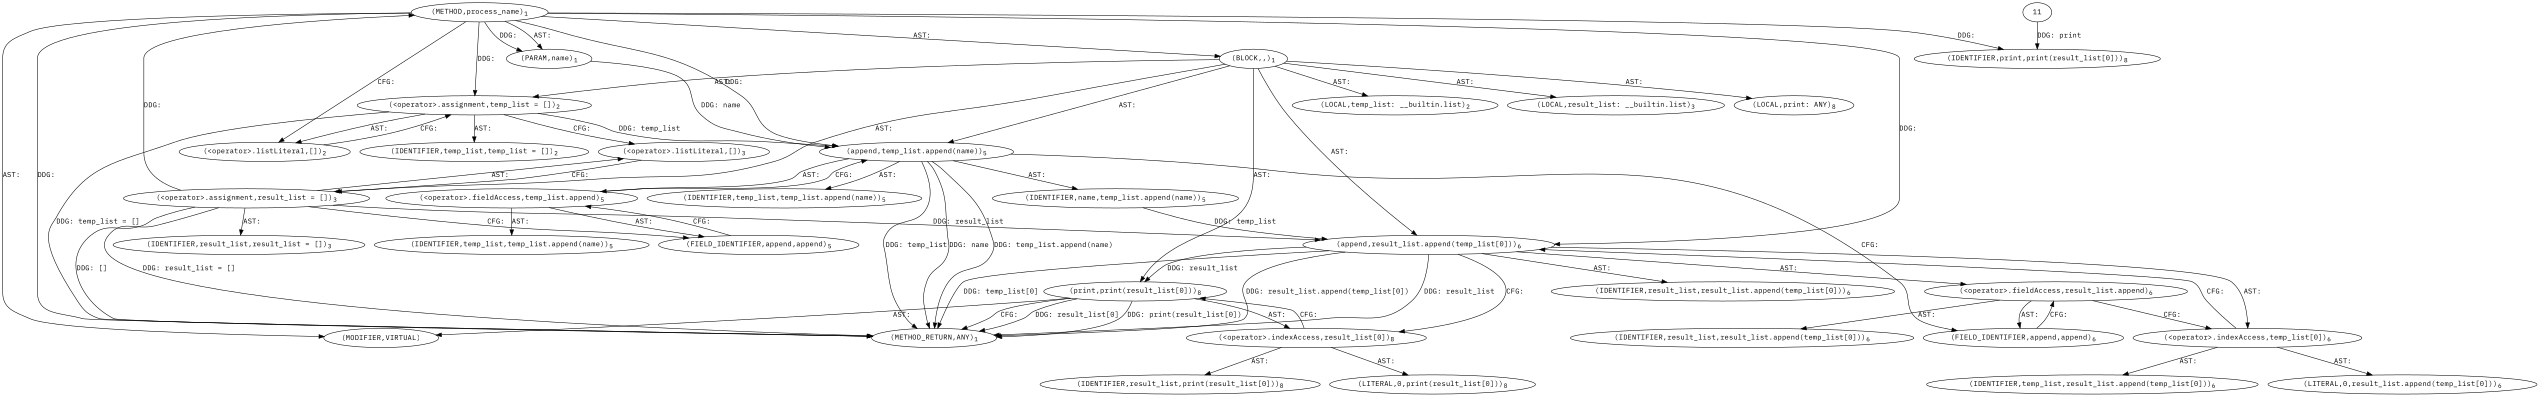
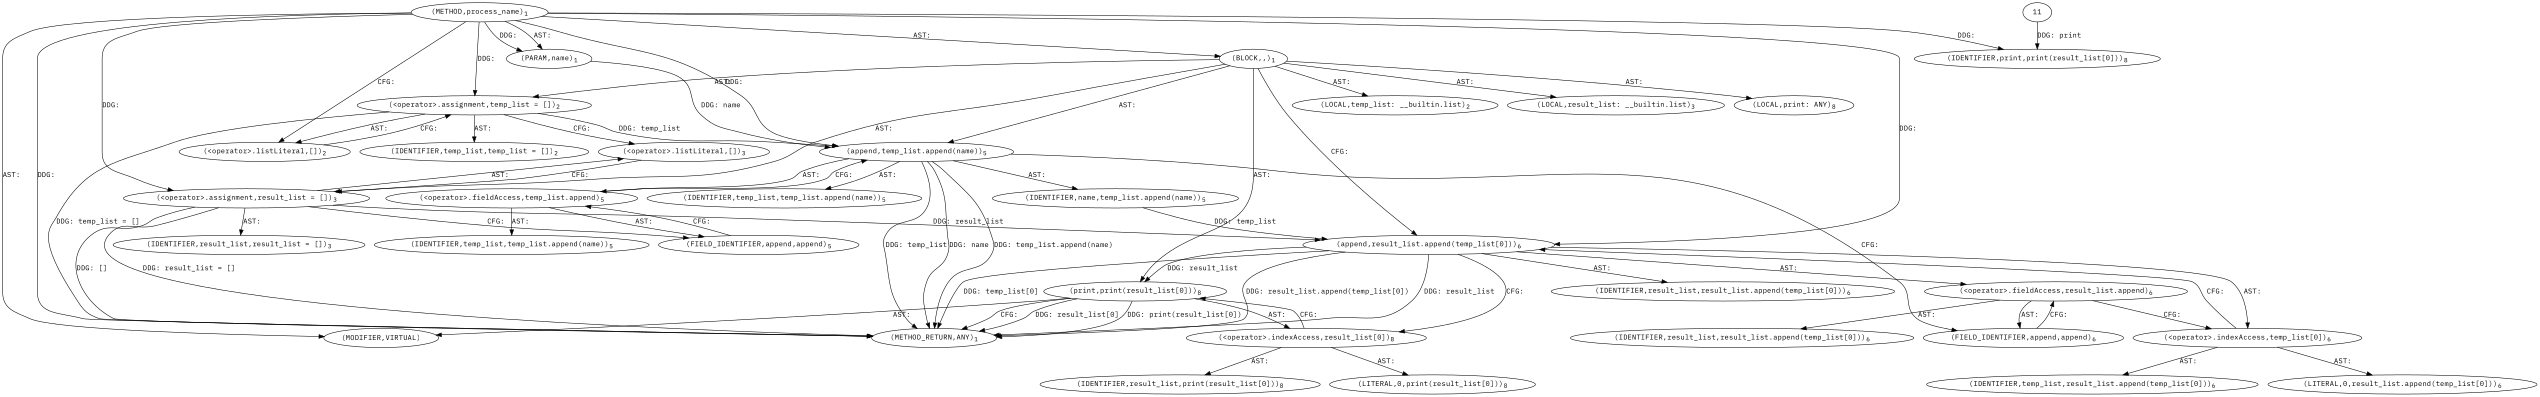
edge "(<operator>.assignment,result_list = [])" -> "(METHOD,process_name)": reversed
edge "(BLOCK,,)" -> "(append,result_list.append(temp_list[0]))": label "AST: " -> "CFG: "
